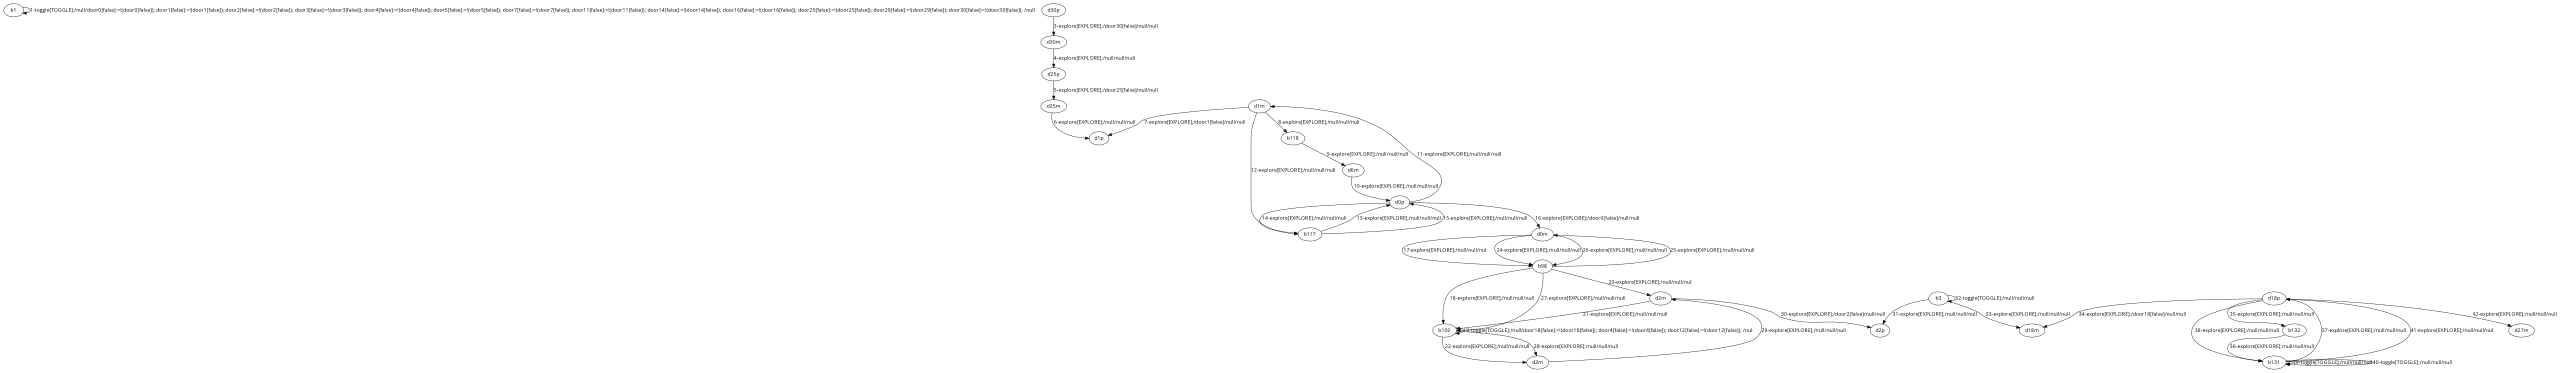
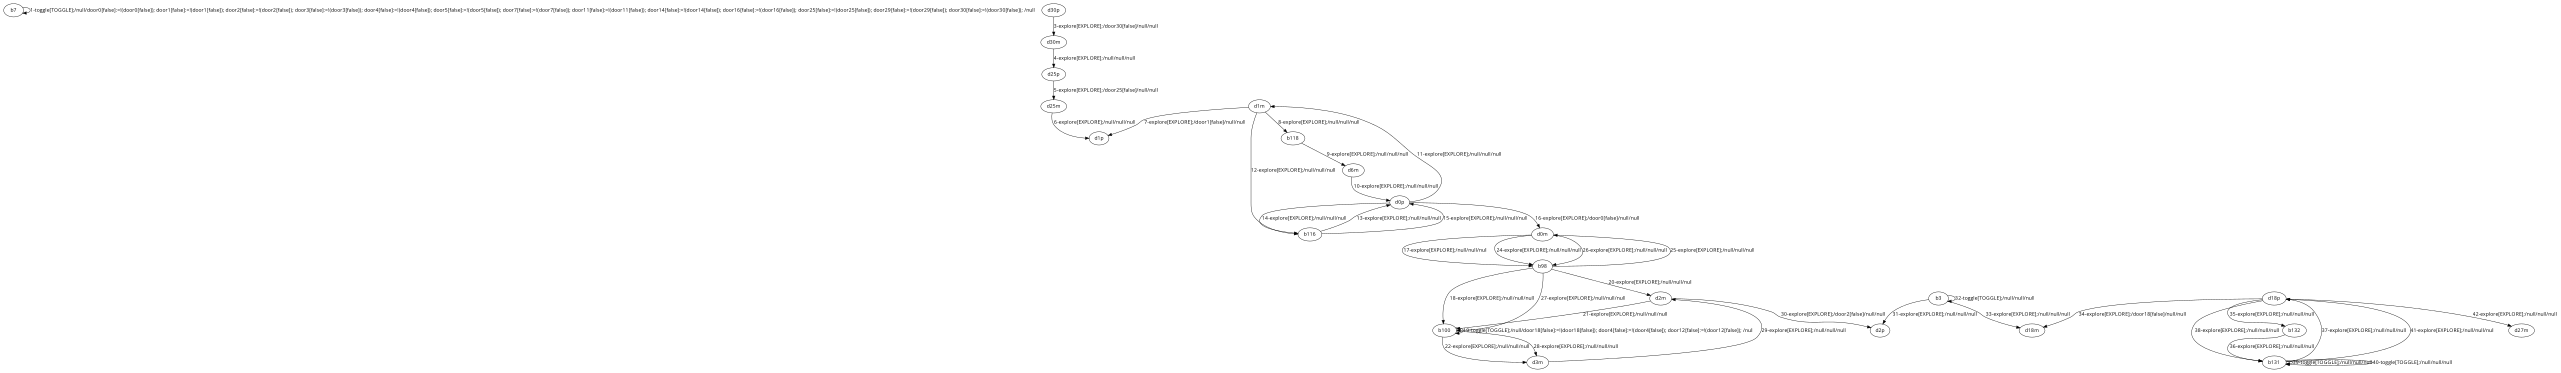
node "b1": label "b1" -> "b7"
node "b117": label "b117" -> "b116"
